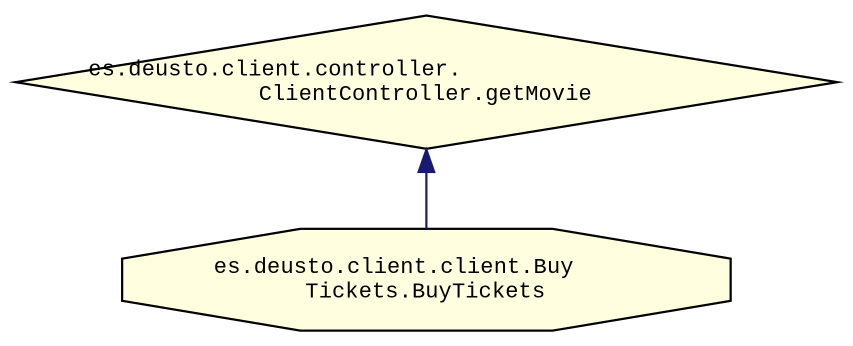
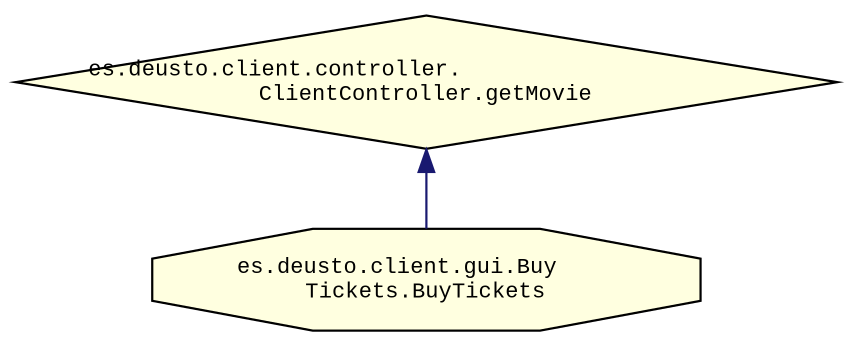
node "es.deusto.client.client.Buy Tickets.BuyTickets": label "es.deusto.client.client.Buy Tickets.BuyTickets" -> "es.deusto.client.gui.Buy Tickets.BuyTickets"
